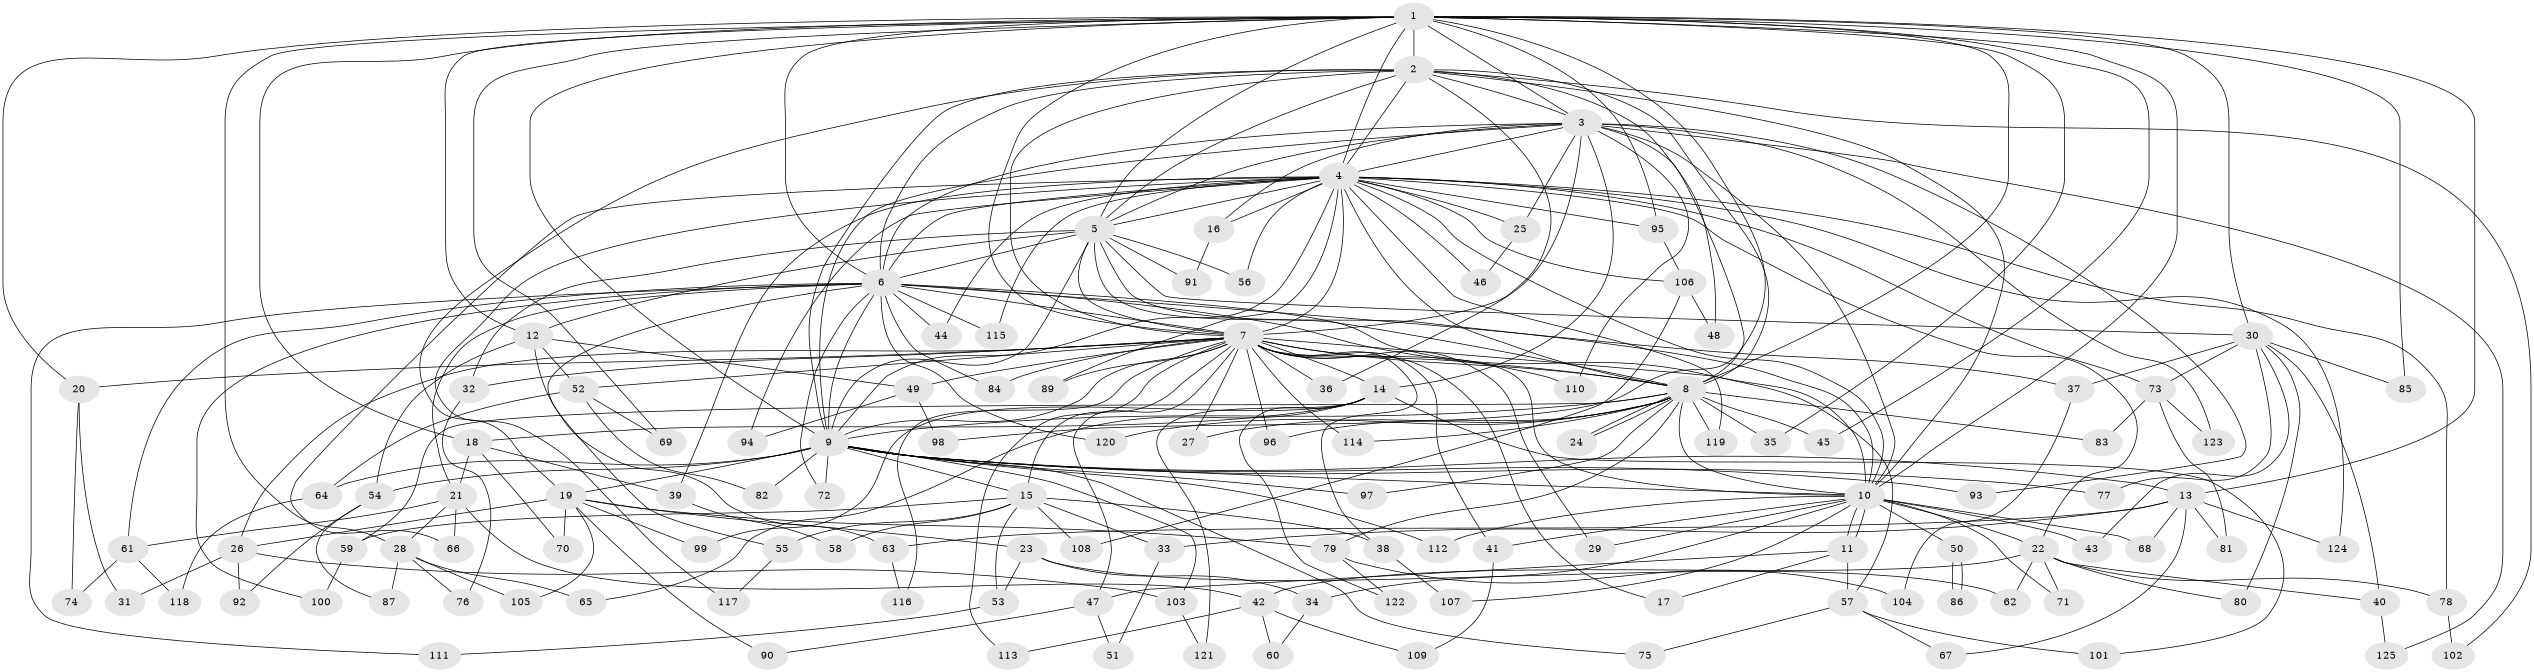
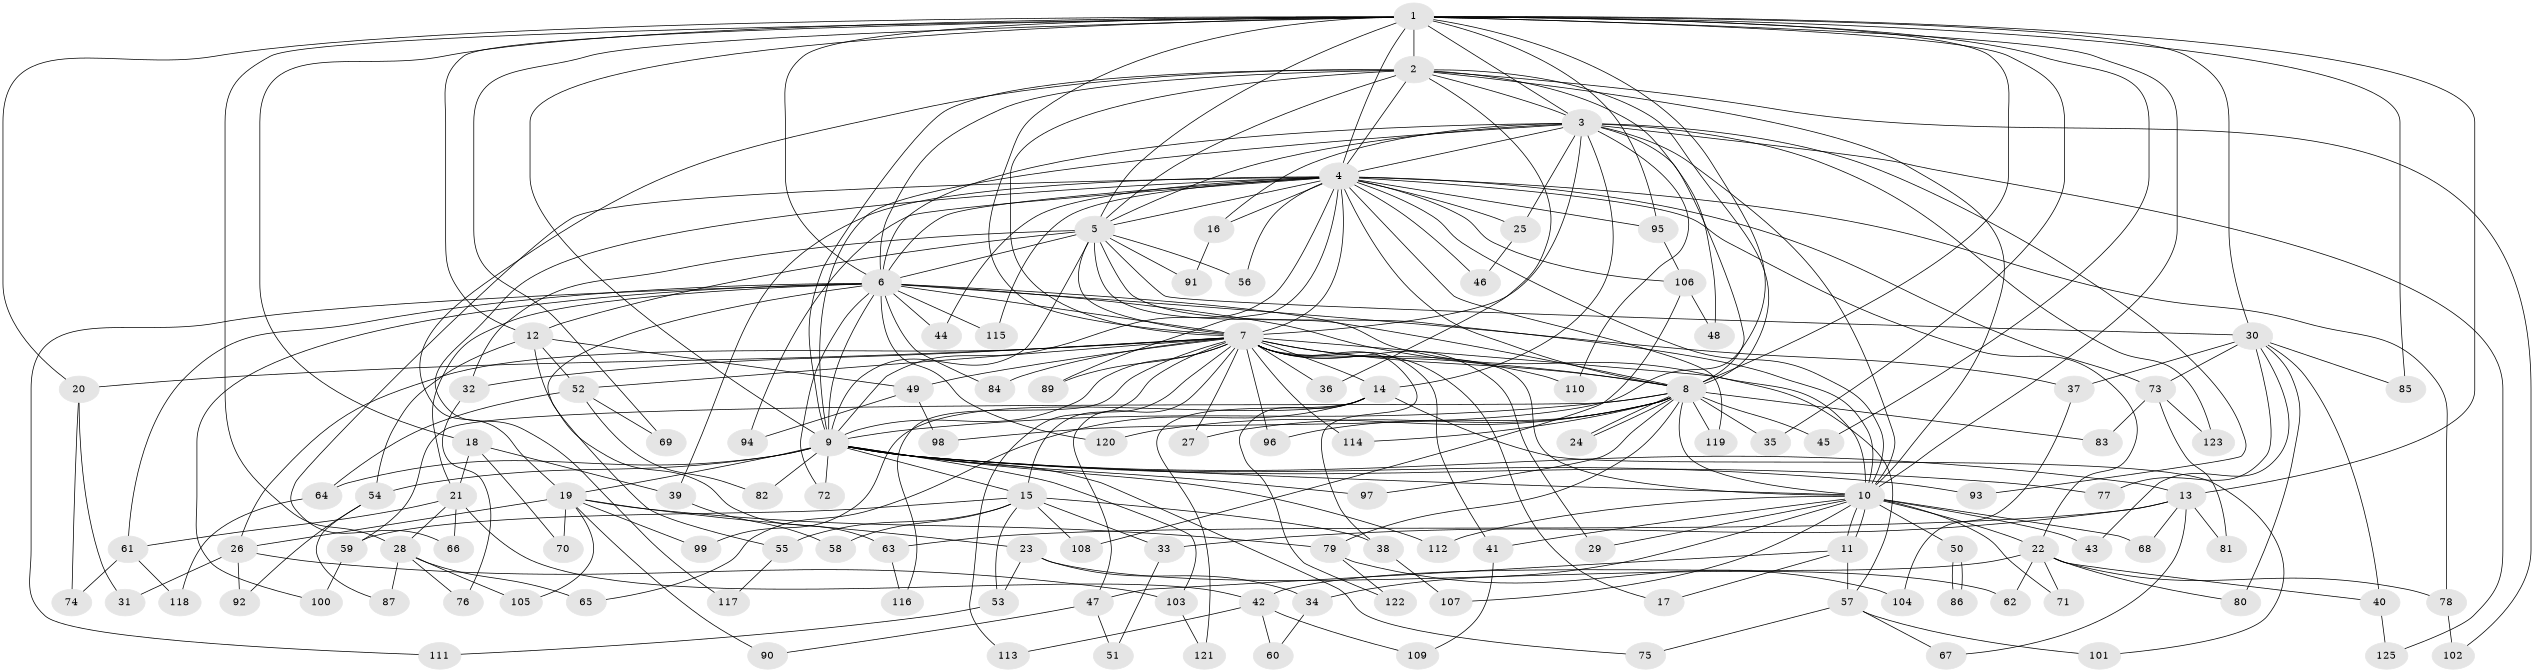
edge "14" -- "18": removed
node "124": removed
